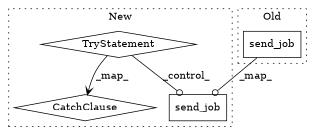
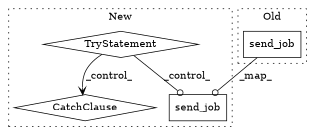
edge "TryStatement" -> "CatchClause": label "_map_" -> "_control_"
